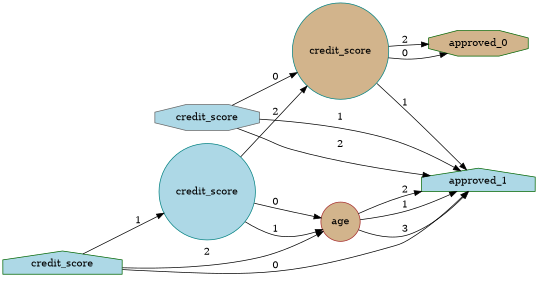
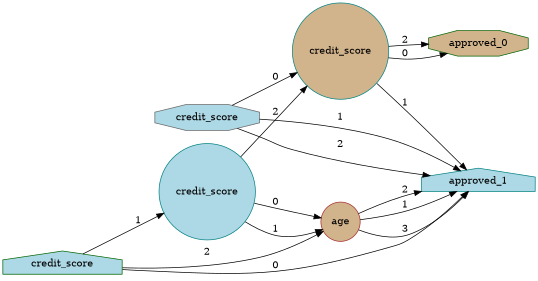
node "approved_1": color darkgreen -> teal
